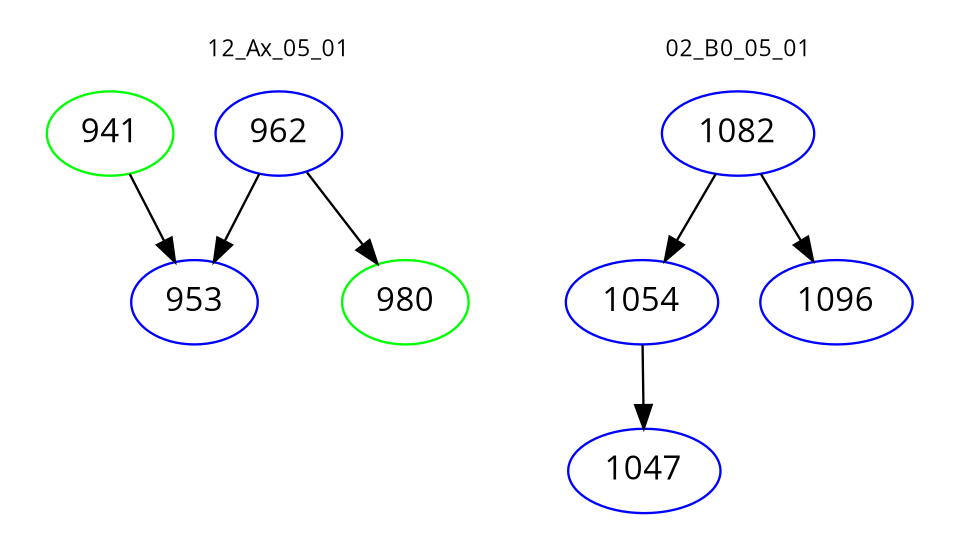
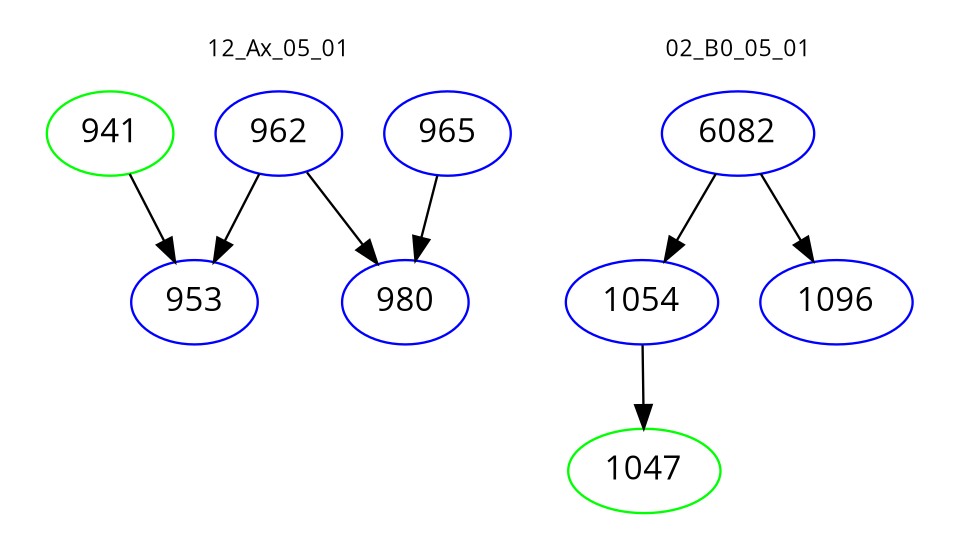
node "965": added
node "1082": label "1082" -> "6082"
node "980": color green -> blue
node "1047": color blue -> green
